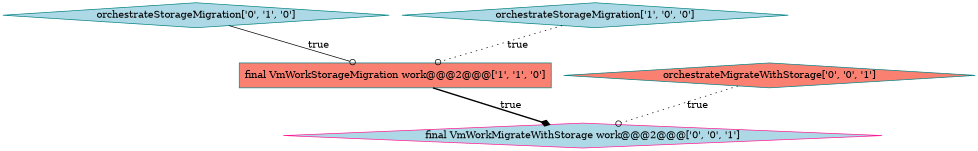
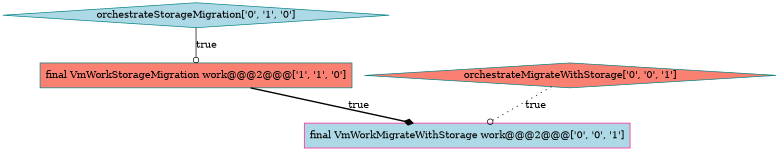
node "orchestrateStorageMigration['1', '0', '0']": removed
node "final VmWorkMigrateWithStorage work@@@2@@@['0', '0', '1']": shape diamond -> box
